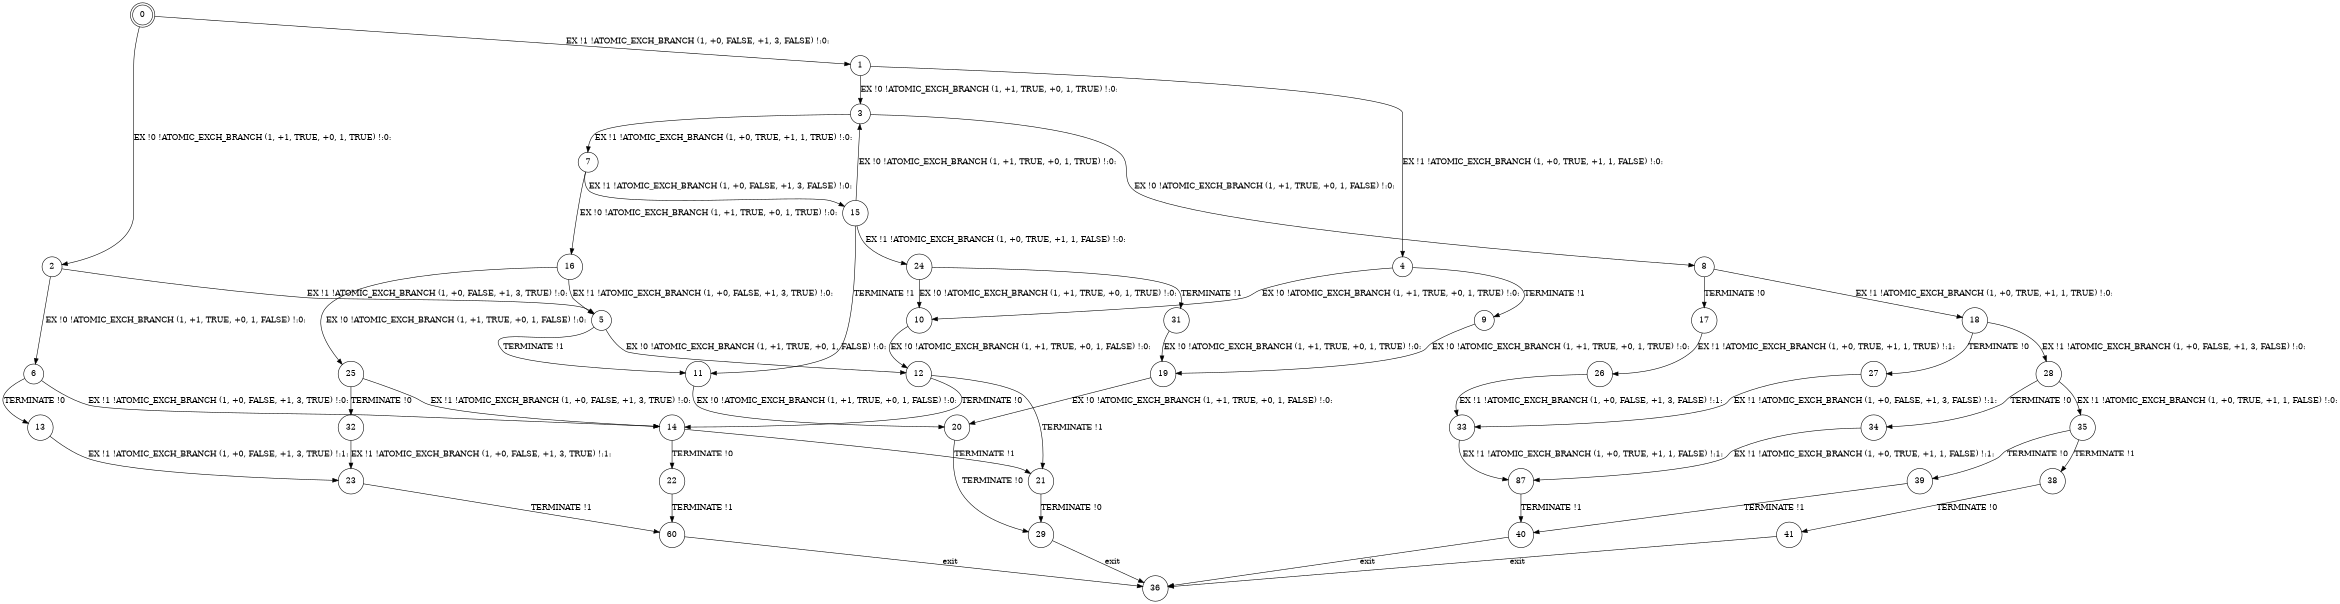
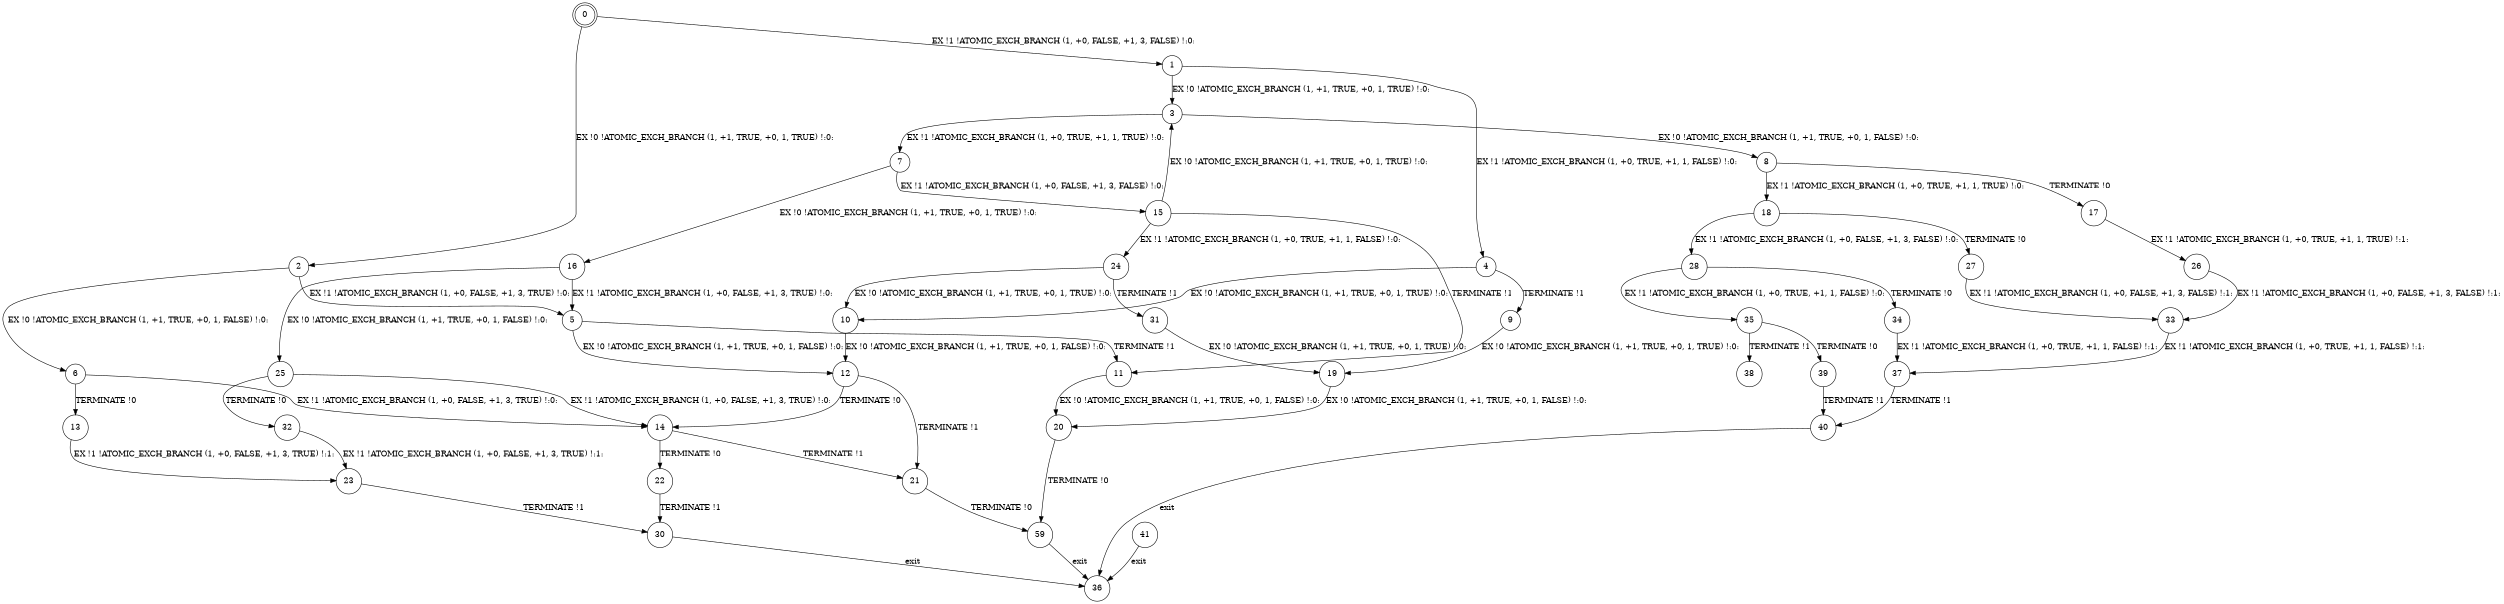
node "87": label "87" -> "37"
edge "38" -> "41": removed, label "TERMINATE !0"
node "60": label "60" -> "30"
node "29": label "29" -> "59"
